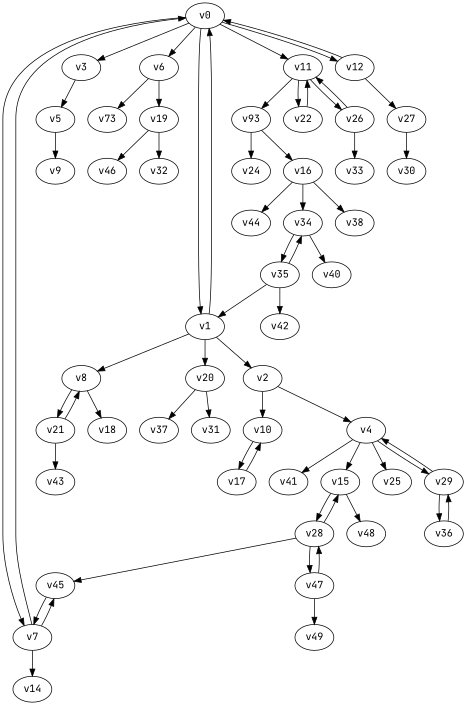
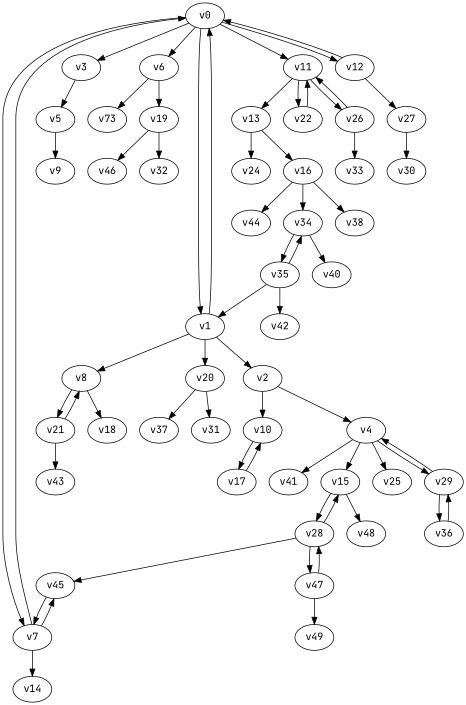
node "v93": label "v93" -> "v13"
